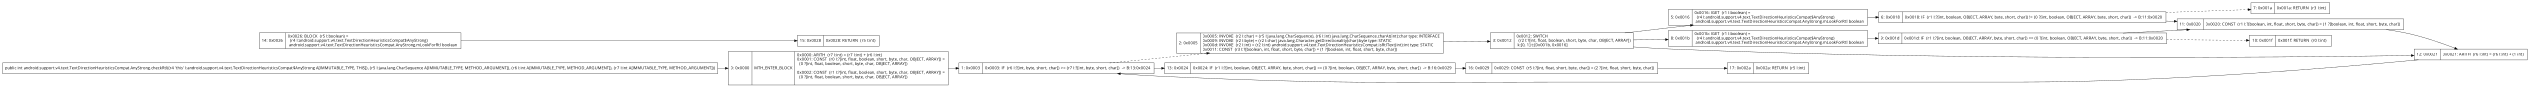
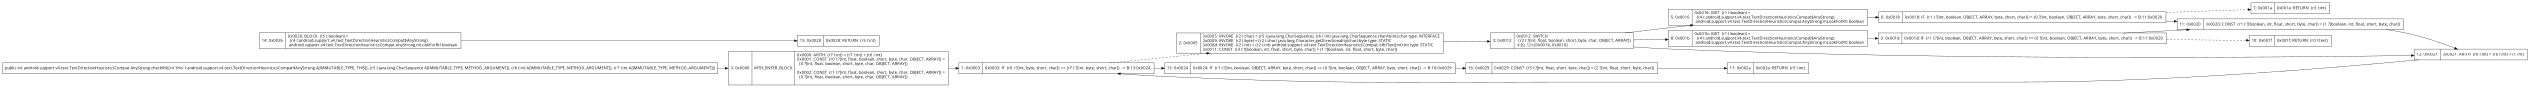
node "10: 0x001f": text "0x001f: RETURN  (r0 I:int)" -> "0x001f: RETURN  (r0 I:text)"
